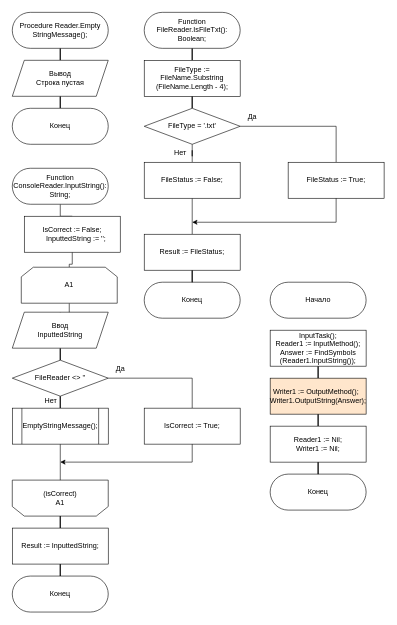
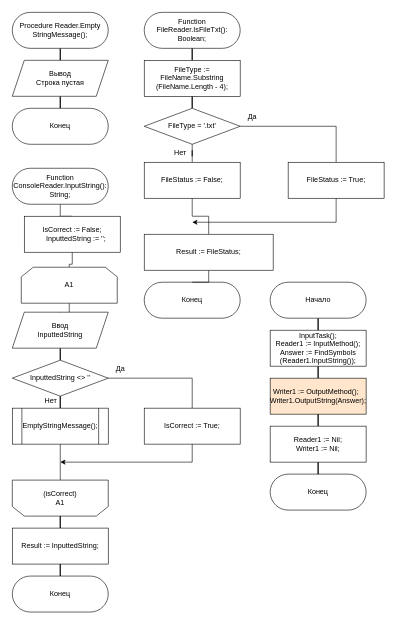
node "Result := FileStatus;": size 96x36 -> 129x36
edge "Начало" -- "InputTask(); Reader1 := InputMethod(); Answer := FindSymbols (Reader1.InputString());": added
node "FileReader <> ''": label "FileReader <> ''" -> "InputtedString <> ''"
